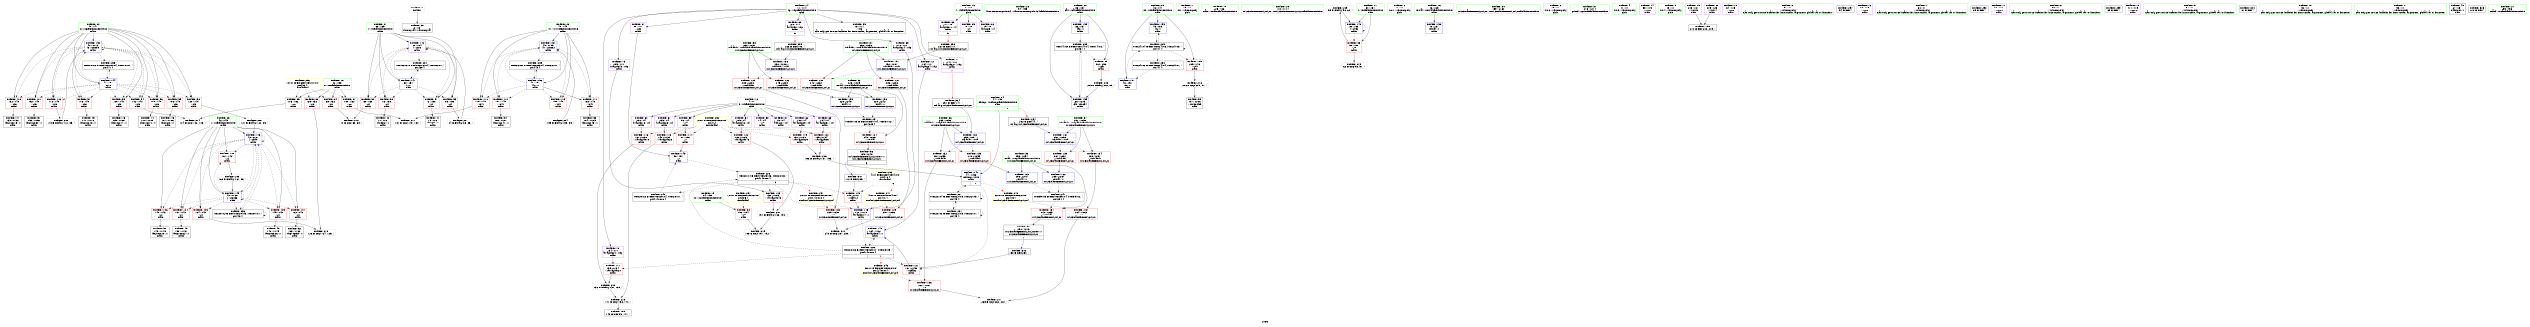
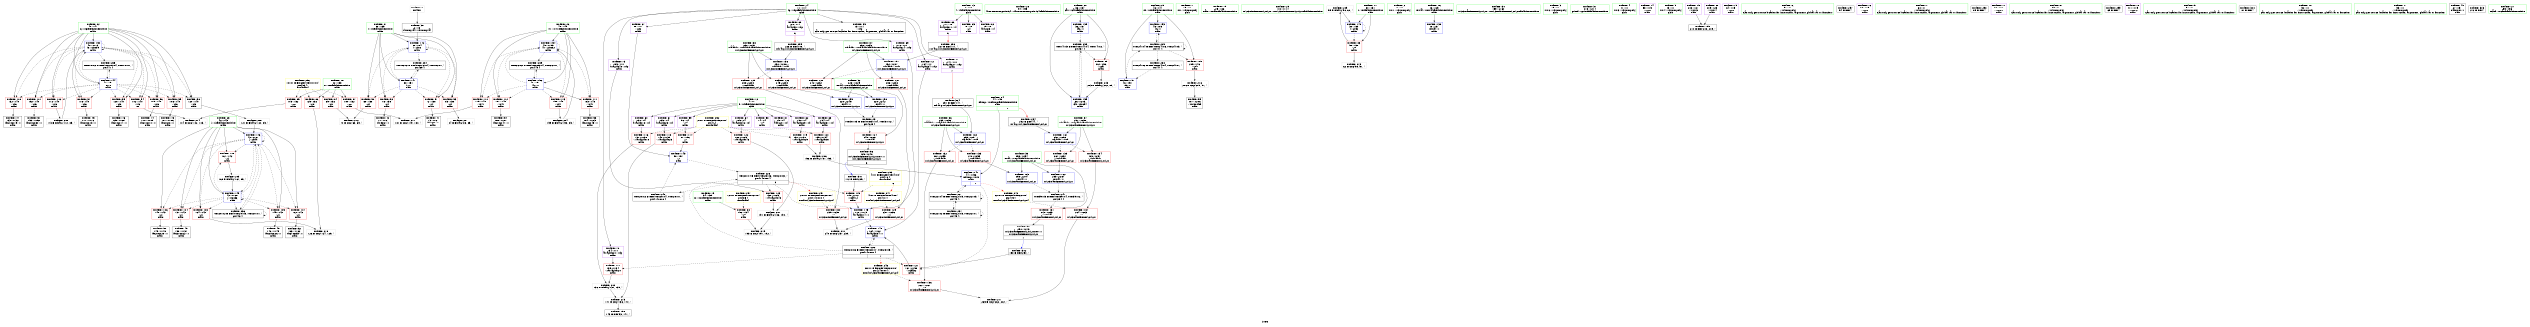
edge "NodeID: 201" -> "NodeID: 142": now "NodeID: 38" -> "NodeID: 142"
node "NodeID: 98": color red -> black
node "NodeID: 94": text "main" -> "ret"
edge "NodeID: 113" -> "NodeID: 204": added
edge "NodeID: 145" -> "NodeID: 222": now "NodeID: 145" -> "NodeID: 148"
